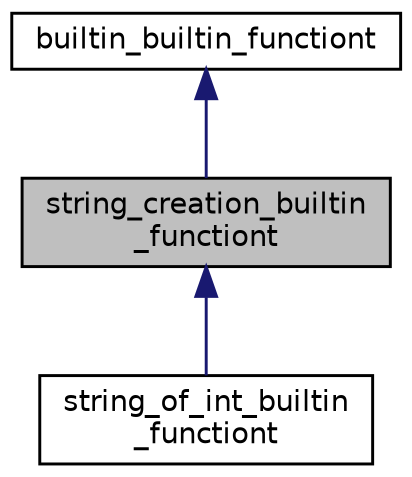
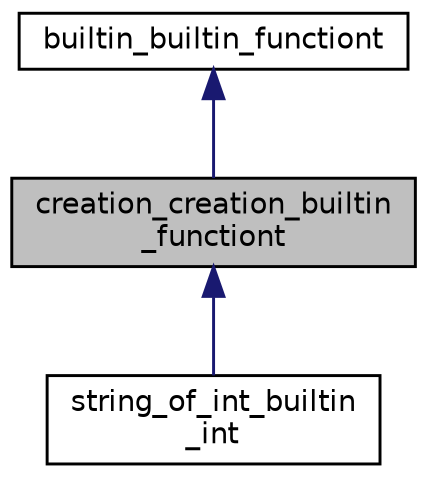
node "string_creation_builtin _functiont": label "string_creation_builtin _functiont" -> "creation_creation_builtin _functiont"
node "string_of_int_builtin _functiont": label "string_of_int_builtin _functiont" -> "string_of_int_builtin _int"
